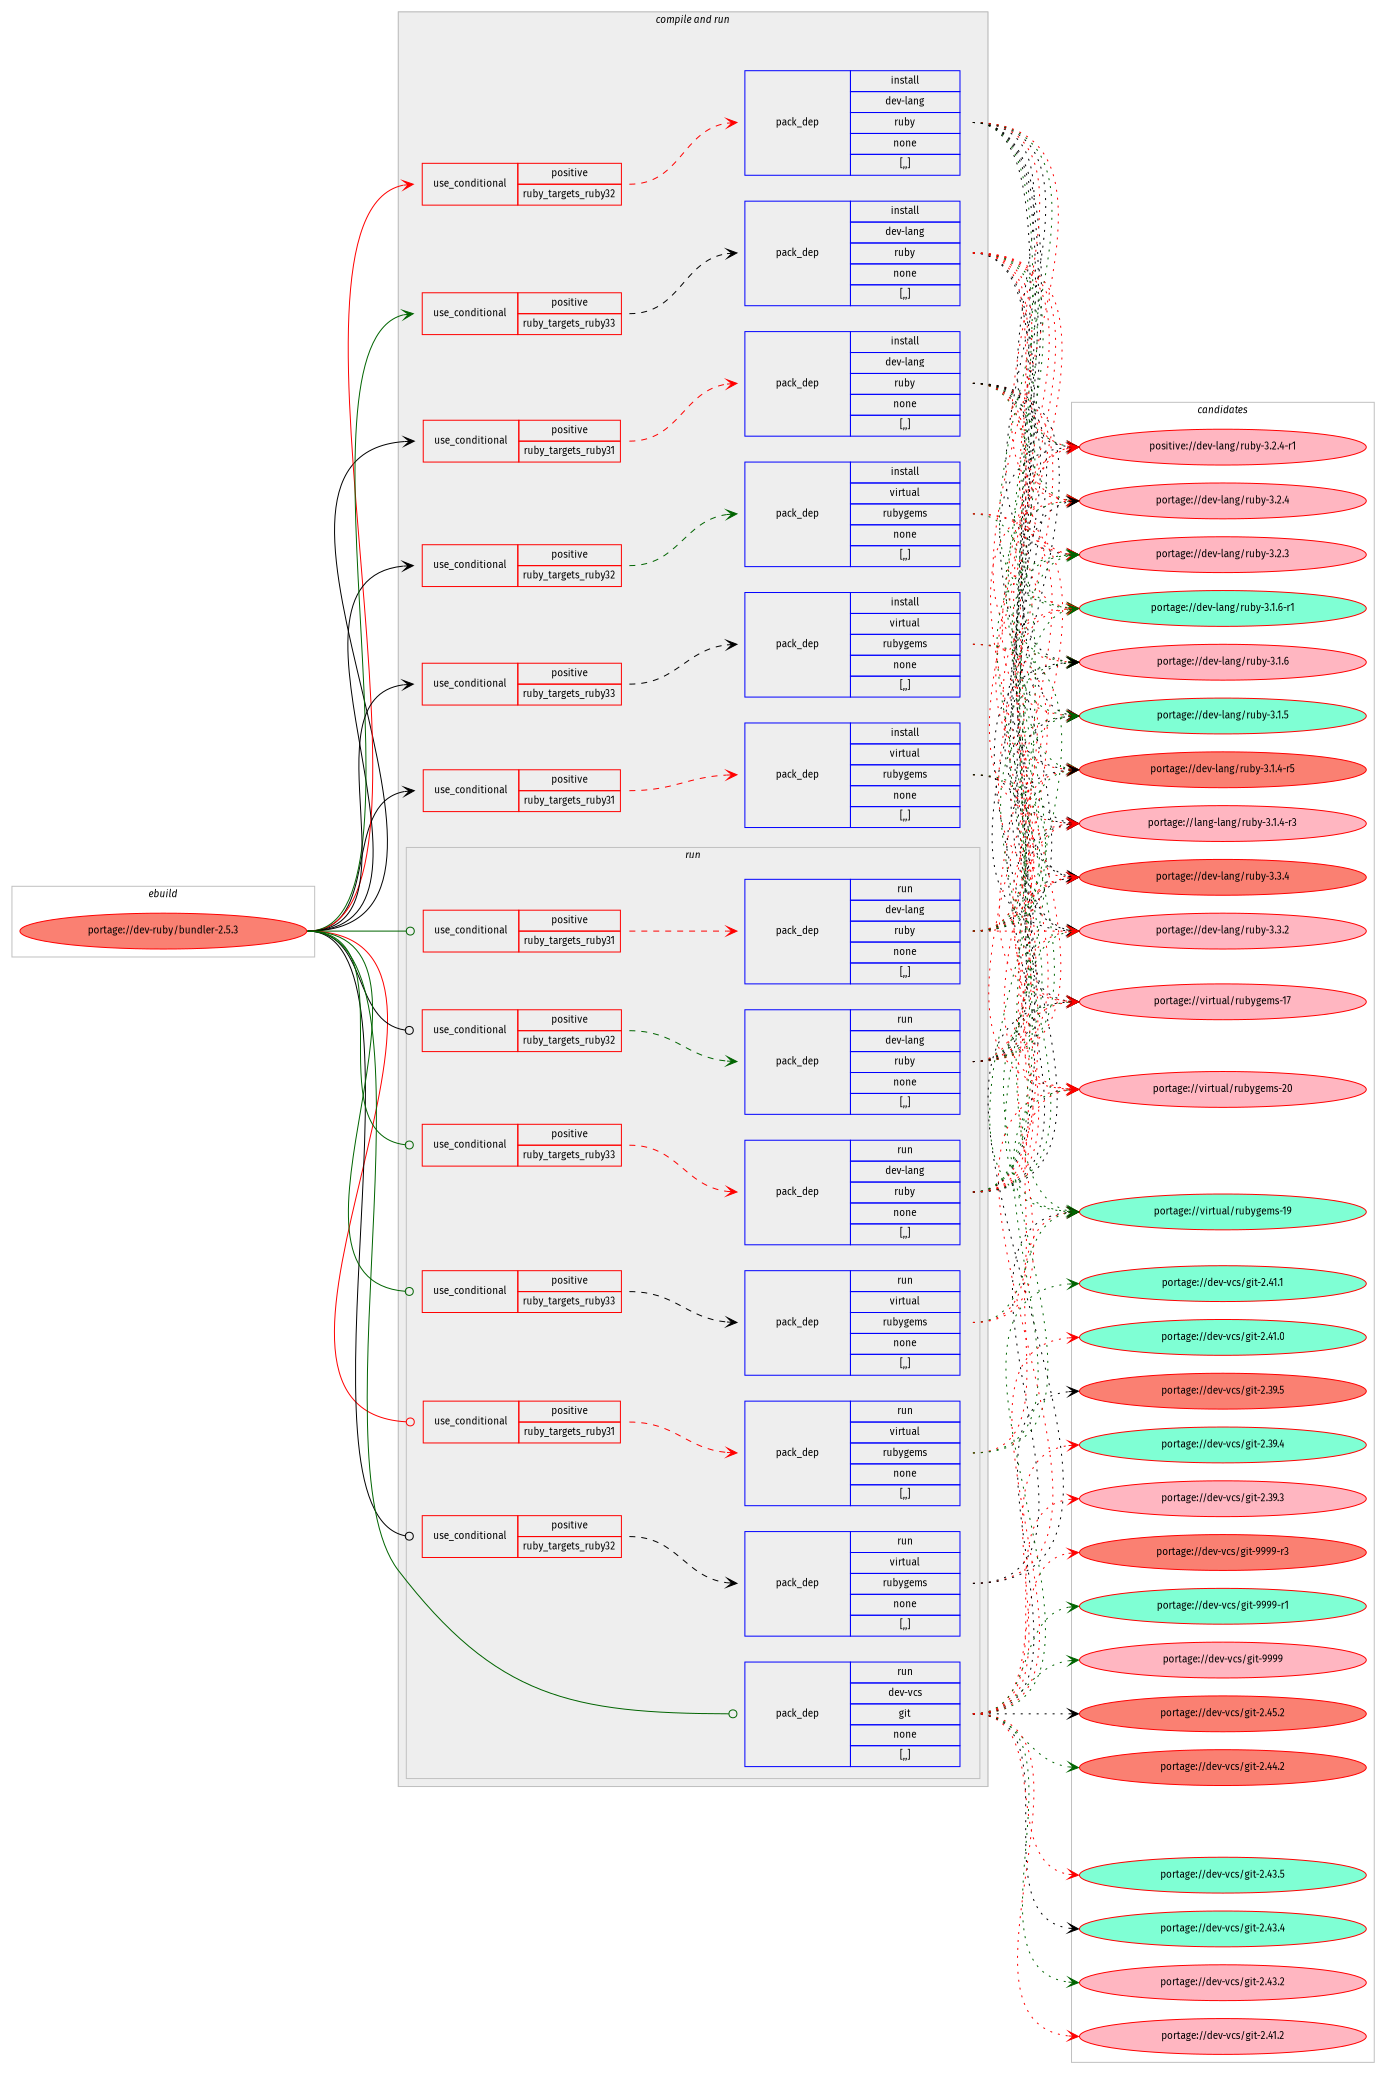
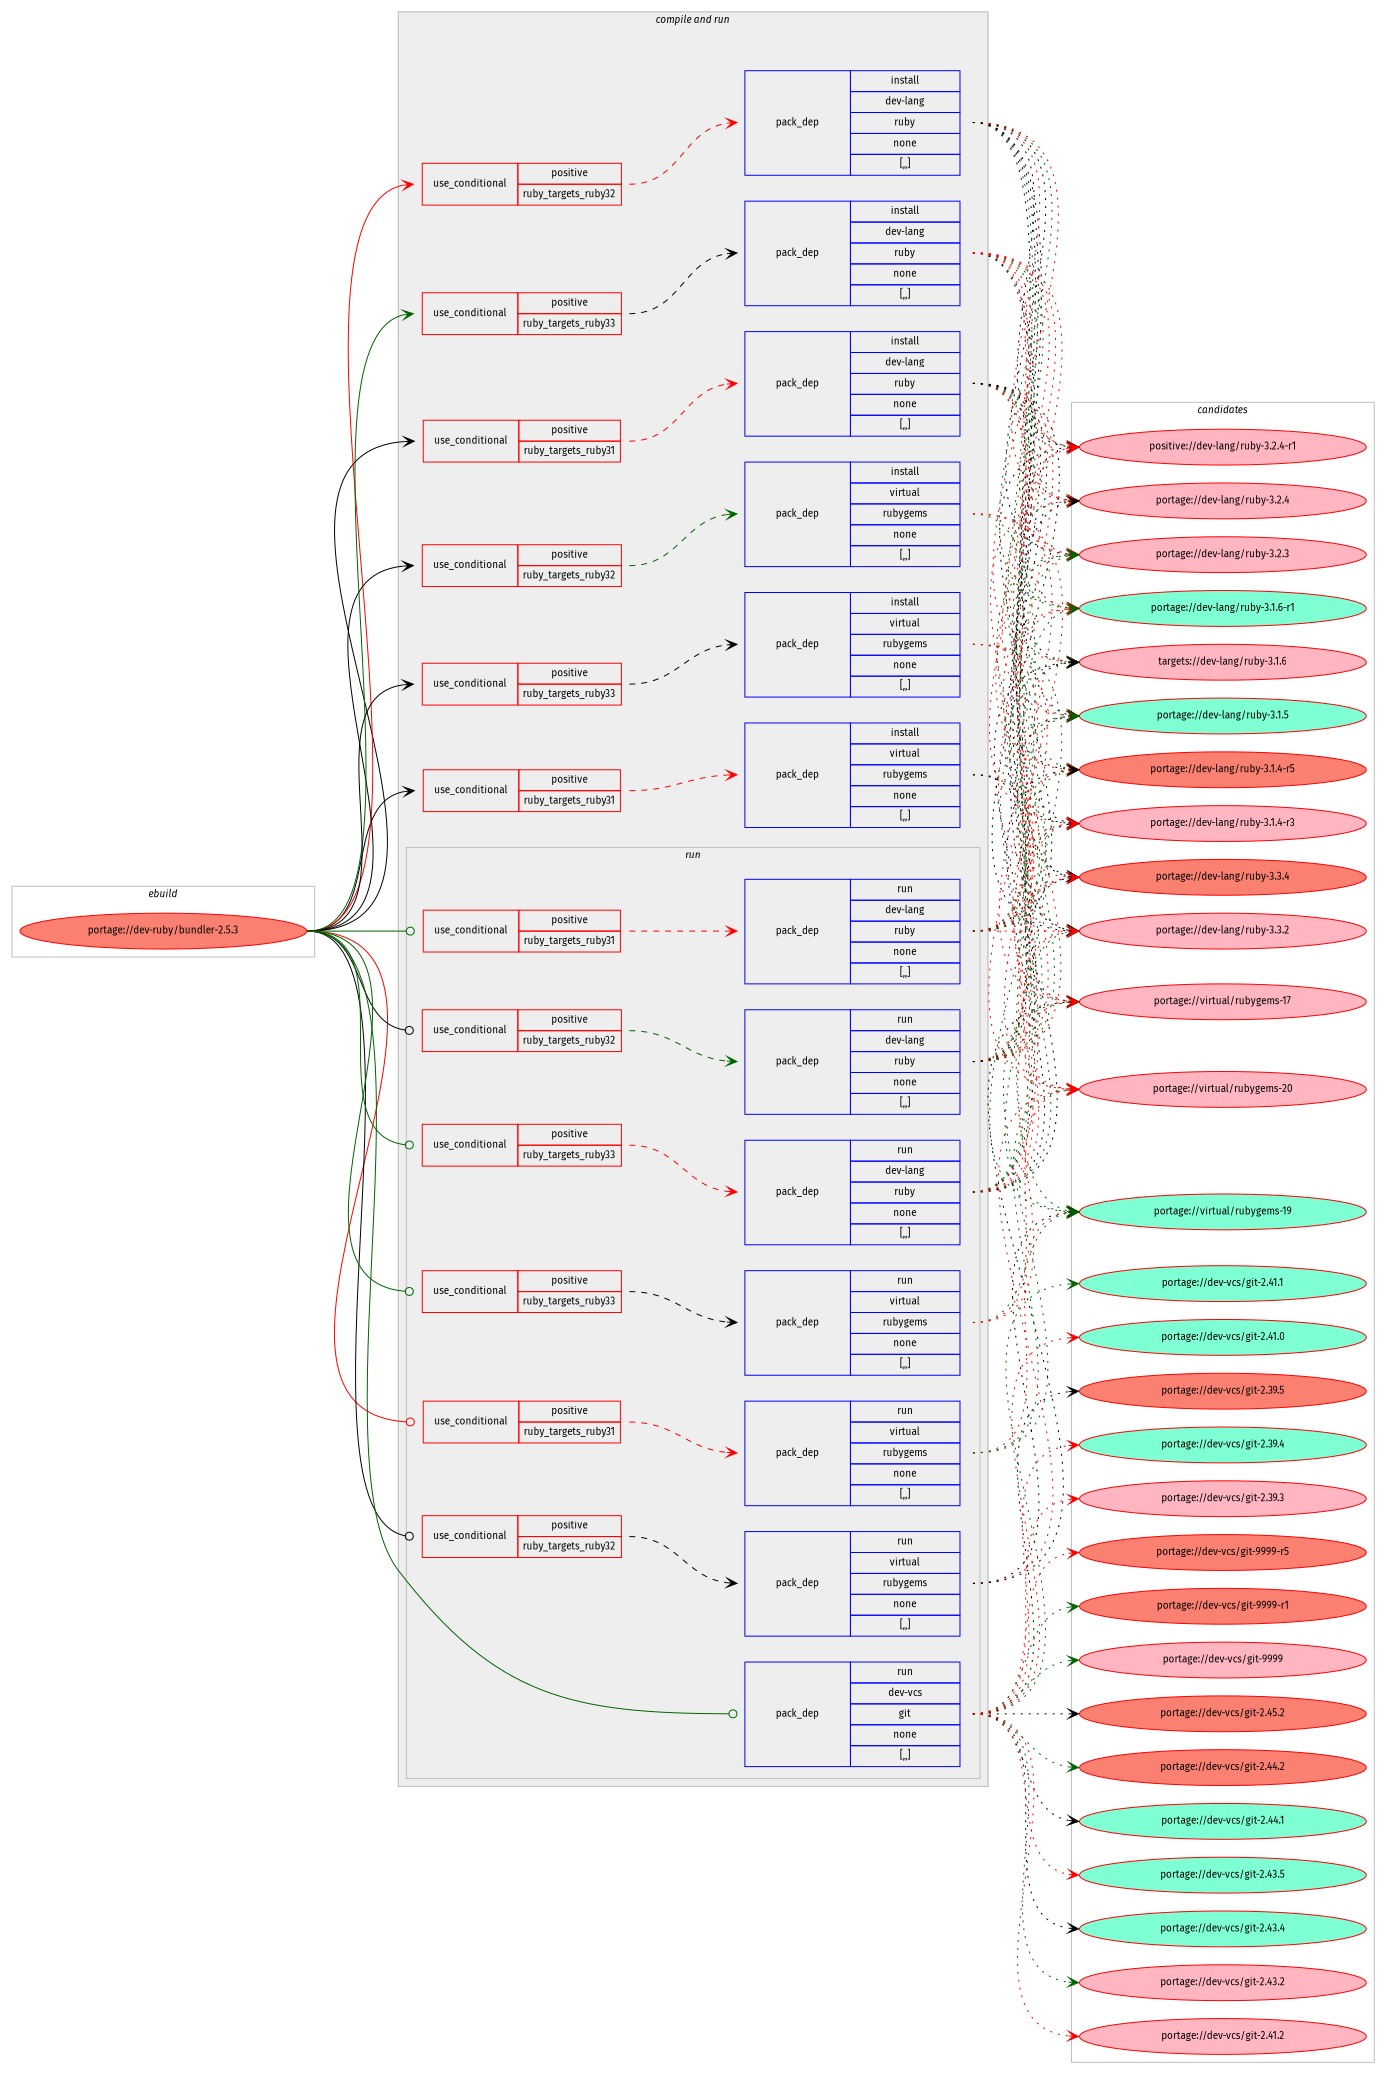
node "portage://dev-lang/ruby-3.1.6": label "portage://dev-lang/ruby-3.1.6" -> "targets://dev-lang/ruby-3.1.6"
node "portage://lang-lang/ruby-3.1.4-r3": label "portage://lang-lang/ruby-3.1.4-r3" -> "portage://dev-lang/ruby-3.1.4-r3"
node "portage://dev-vcs/git-9999-r3": label "portage://dev-vcs/git-9999-r3" -> "portage://dev-vcs/git-9999-r5"
node "portage://dev-vcs/git-9999-r1": fillcolor aquamarine -> salmon
node "portage://dev-vcs/git-2.44.1": added
